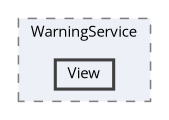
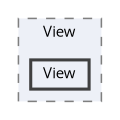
cluster "WarningService": label "WarningService" -> "View"
